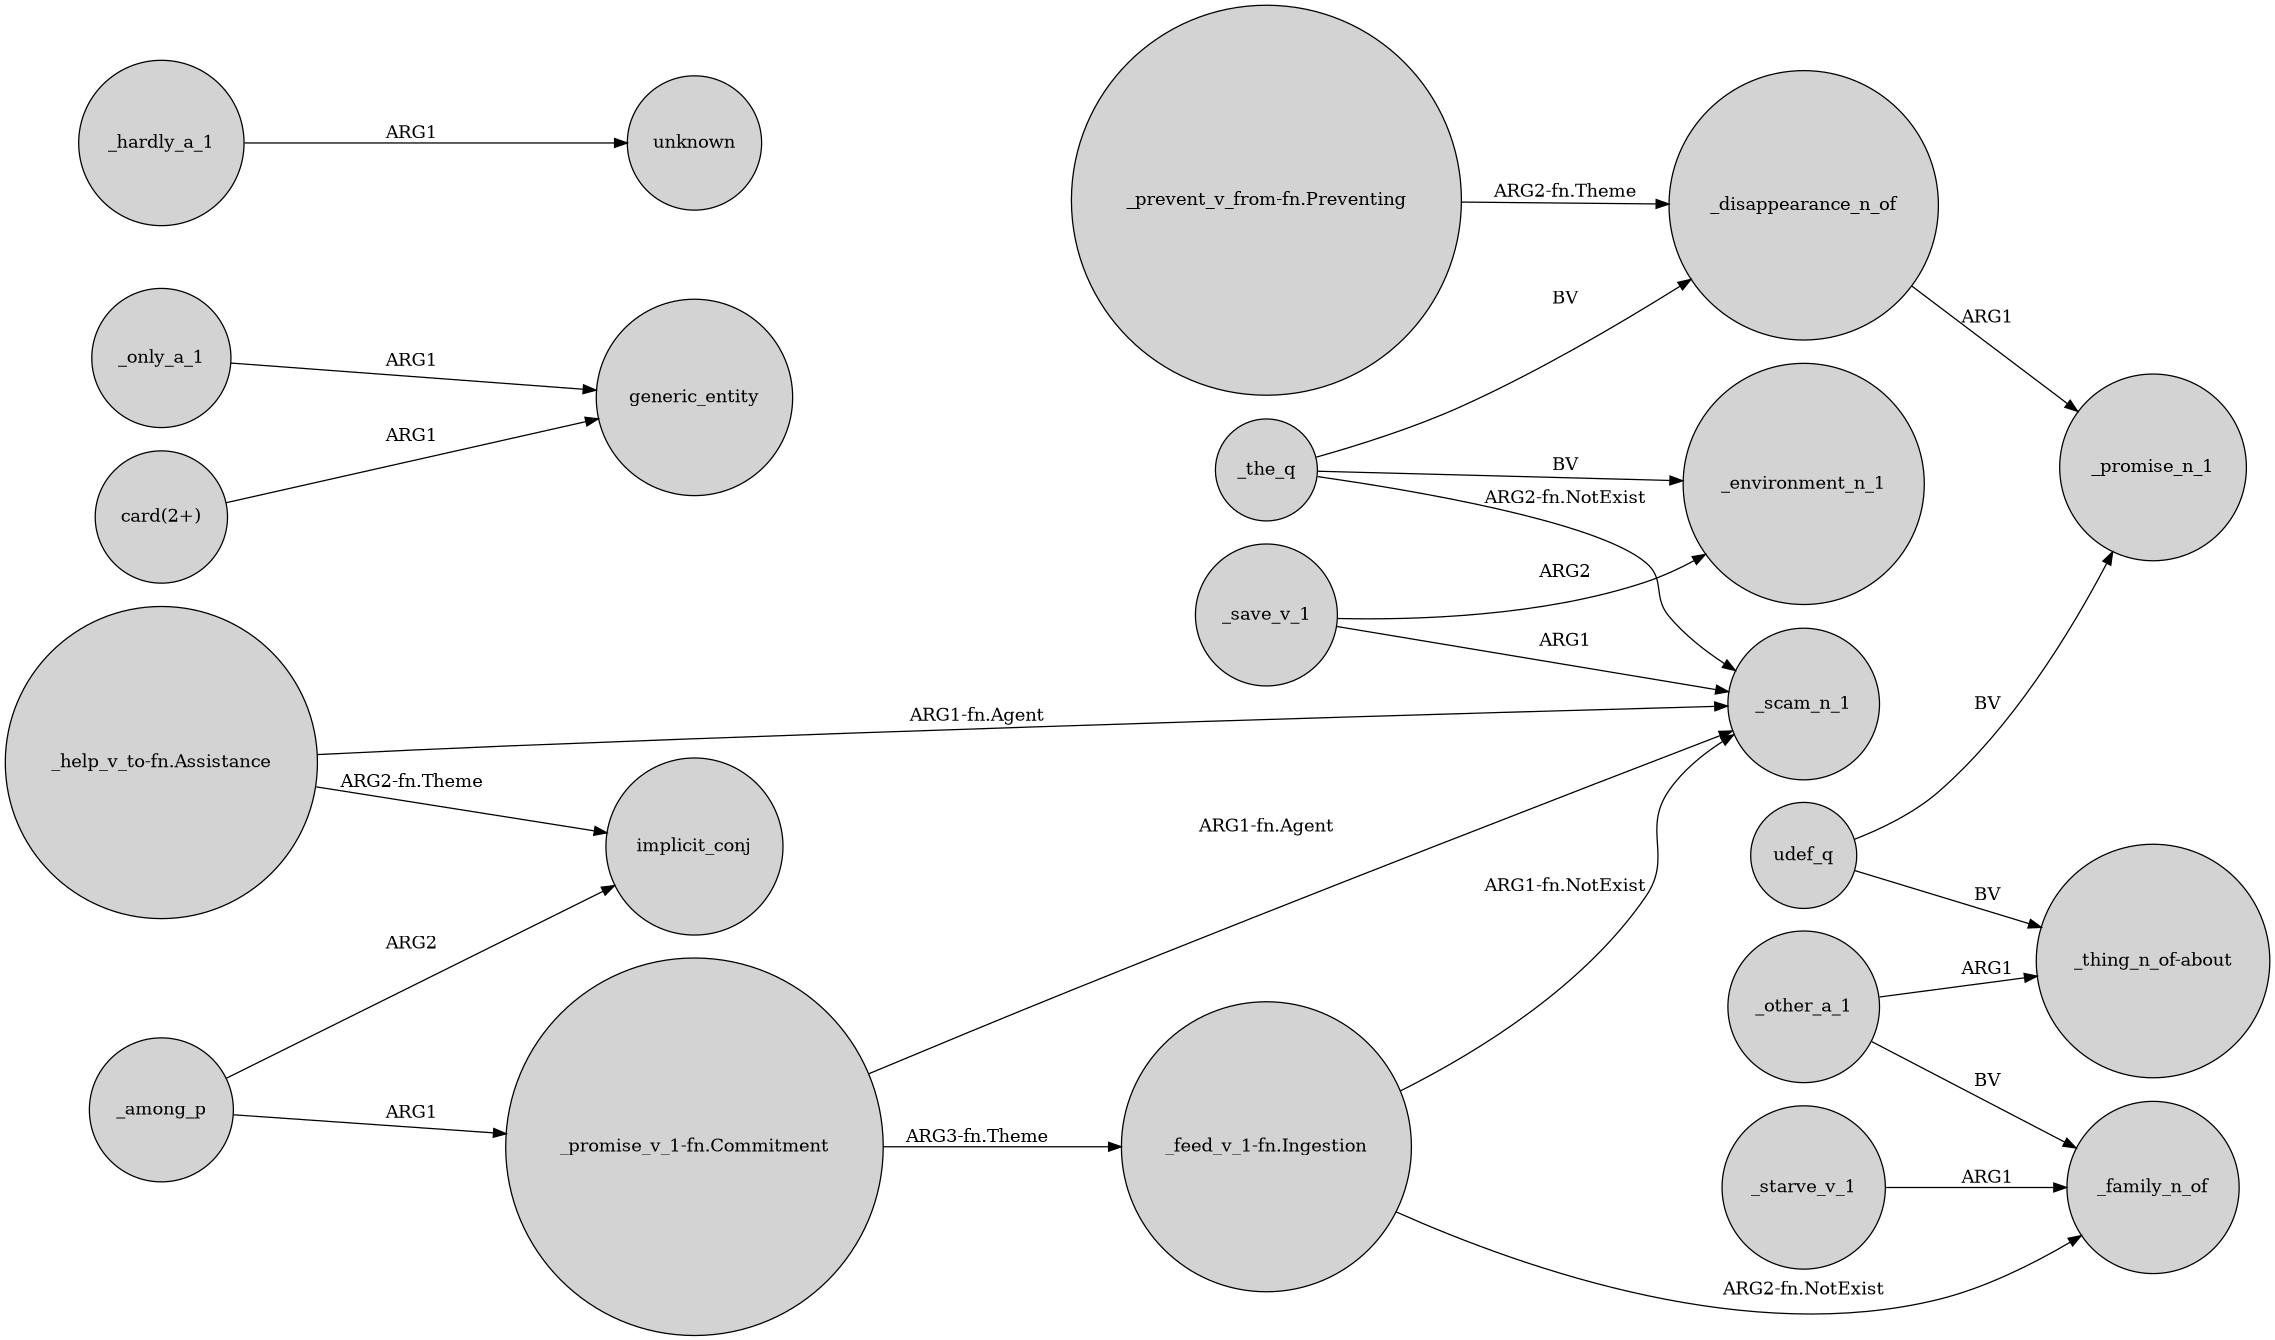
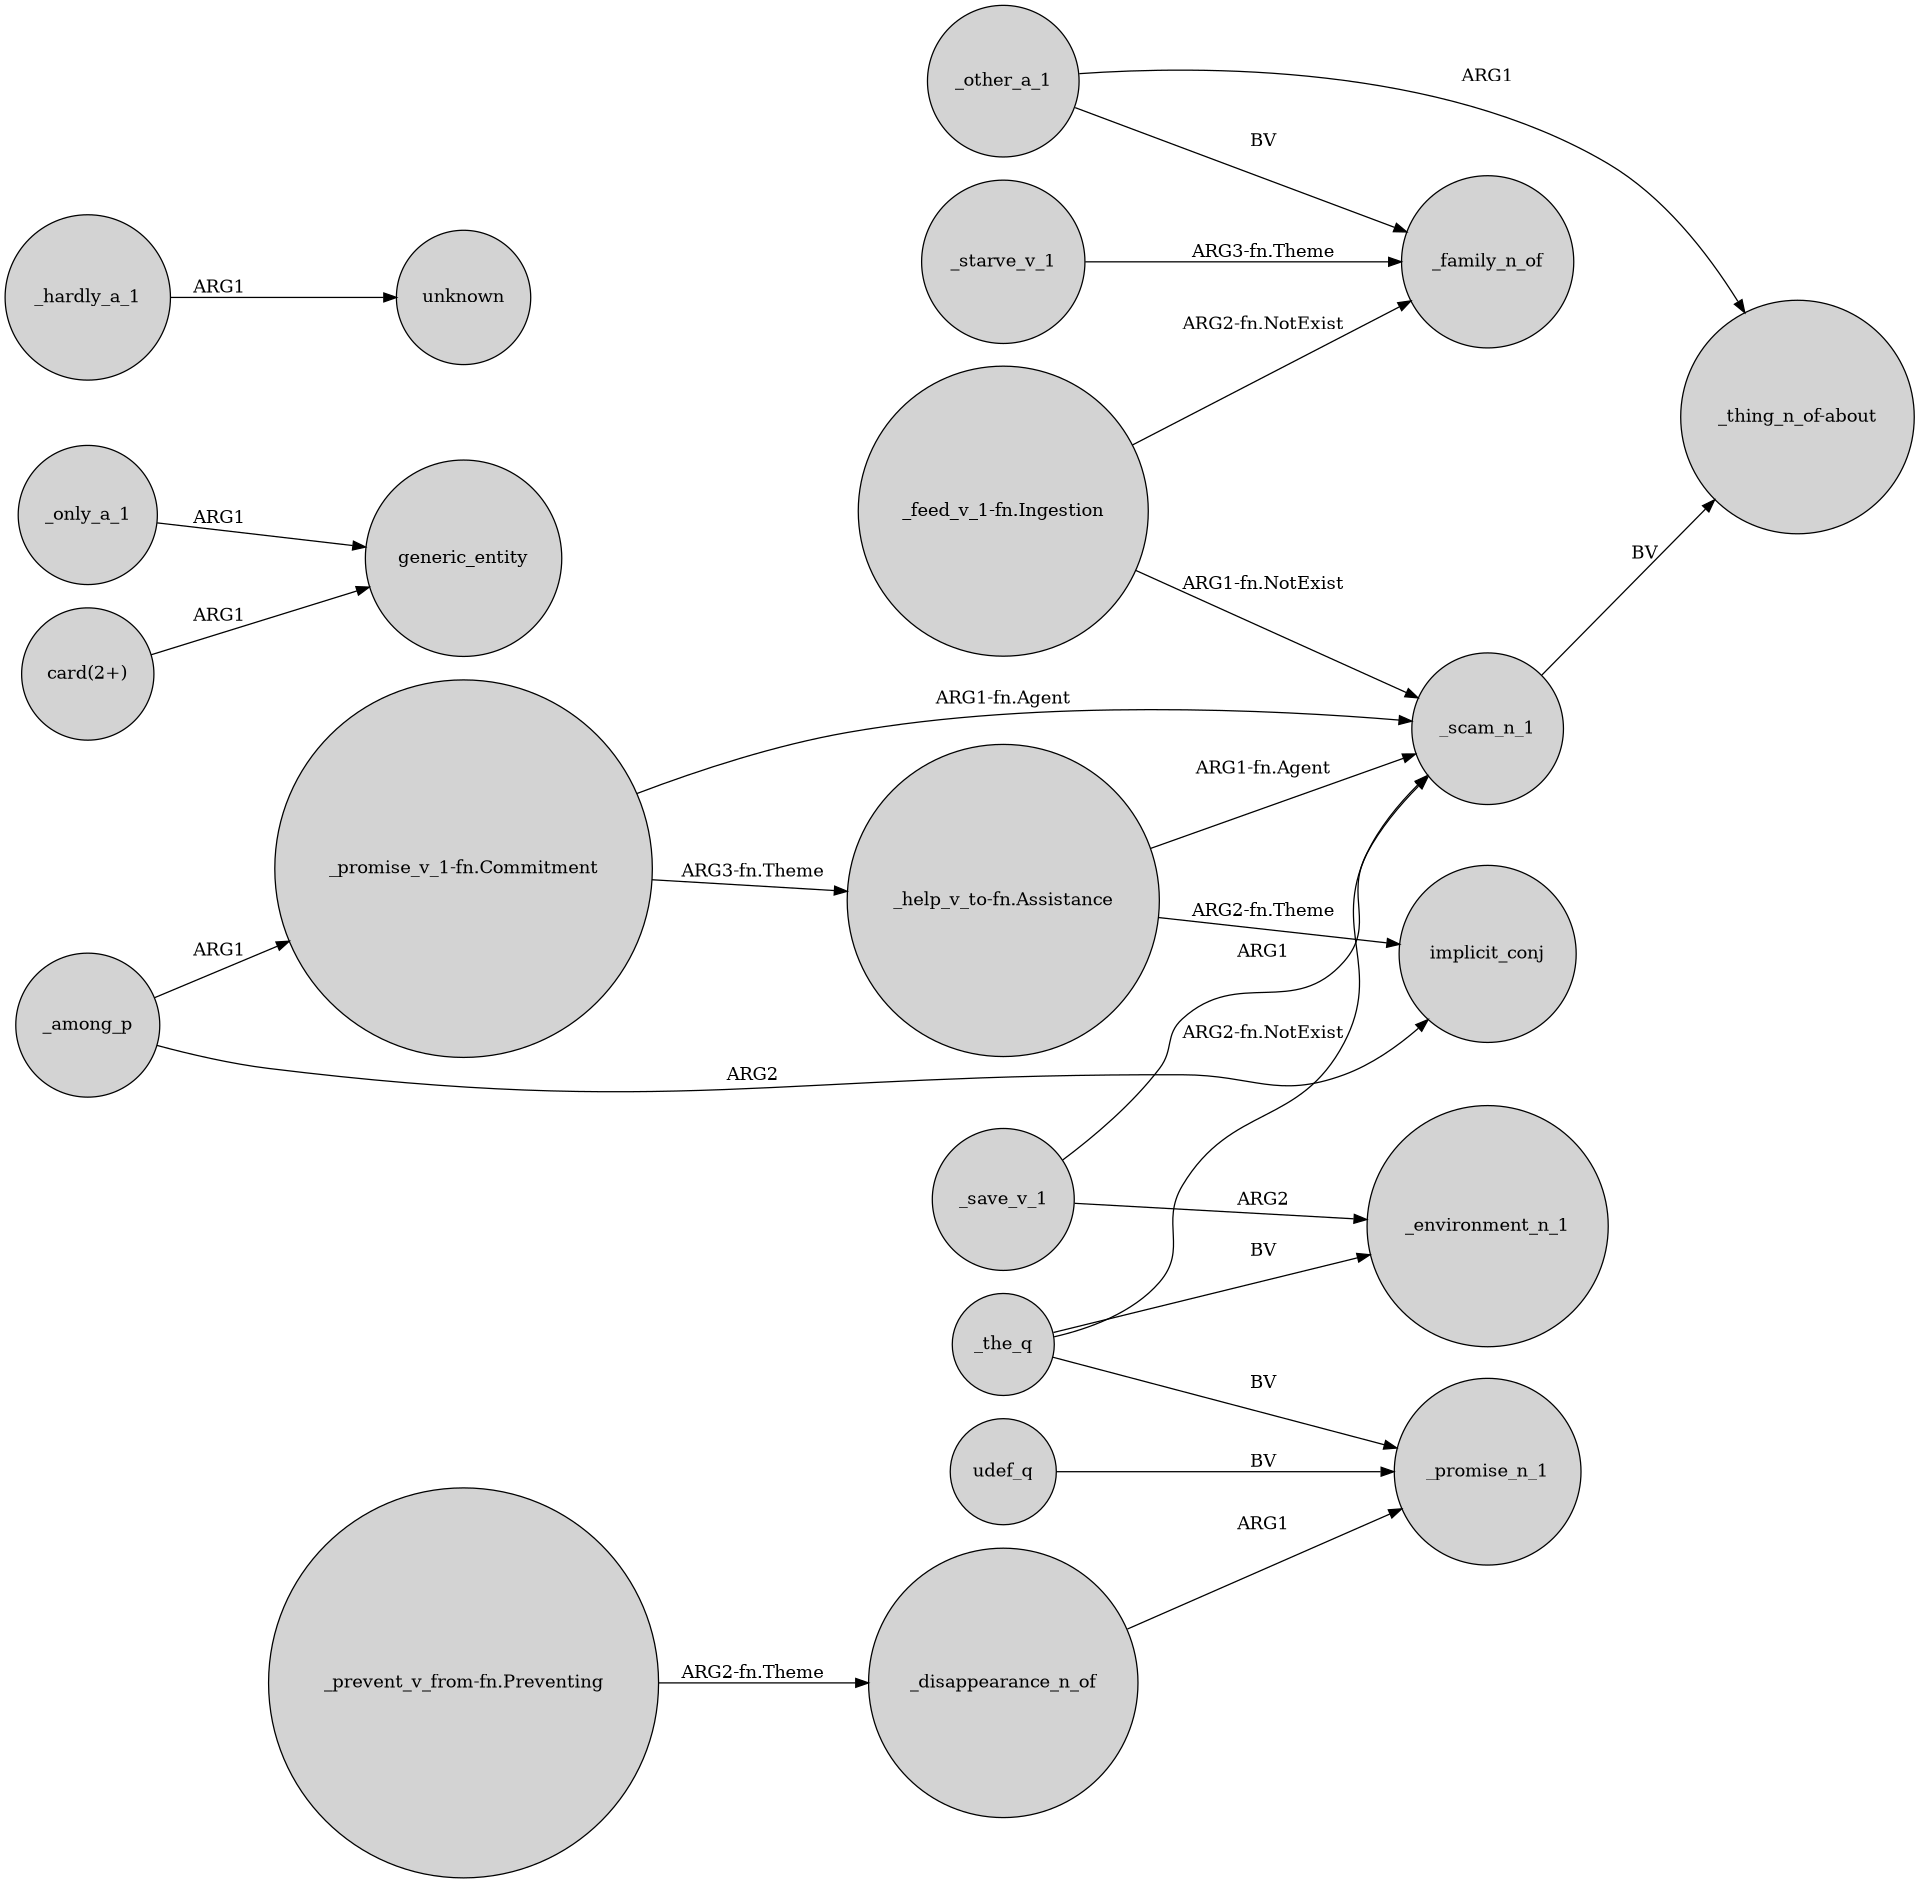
edge "_the_q" -> "_disappearance_n_of": now "_the_q" -> "_promise_n_1"
edge "udef_q" -> "_thing_n_of-about": now "_scam_n_1" -> "_thing_n_of-about"
edge "_promise_v_1-fn.Commitment" -> "_feed_v_1-fn.Ingestion": now "_promise_v_1-fn.Commitment" -> "_help_v_to-fn.Assistance"
edge "_starve_v_1" -> "_family_n_of": label "ARG1" -> "ARG3-fn.Theme"
